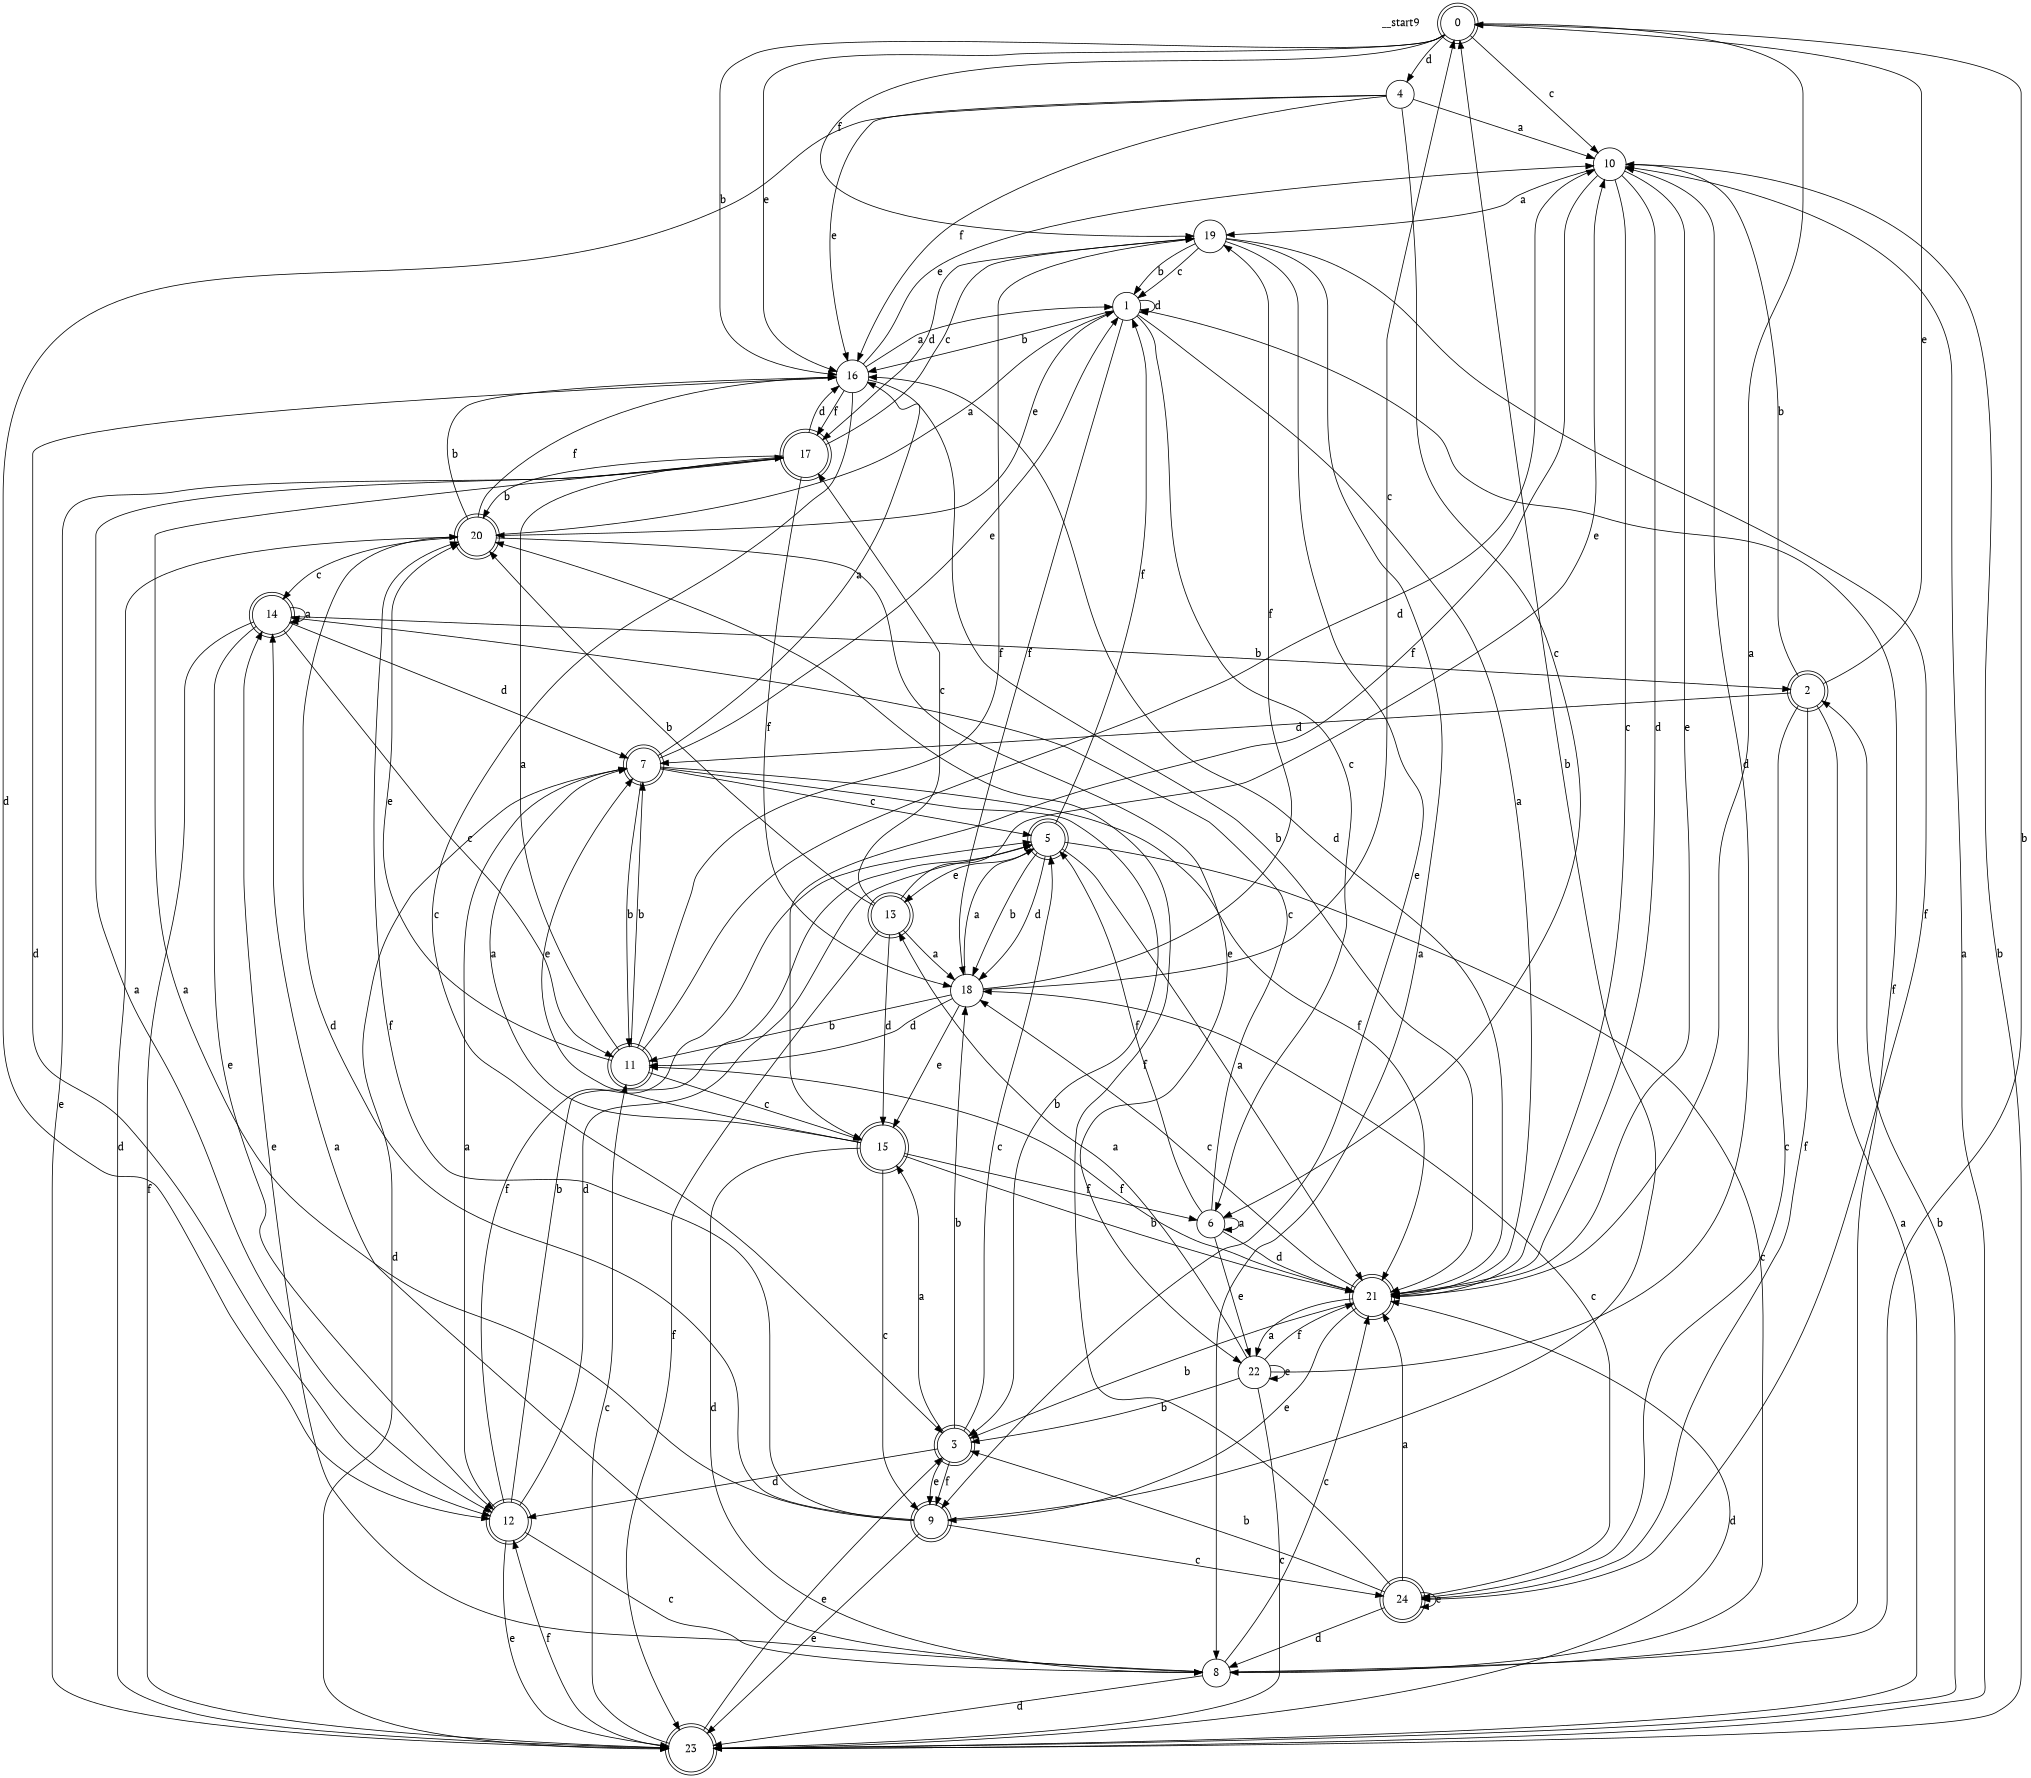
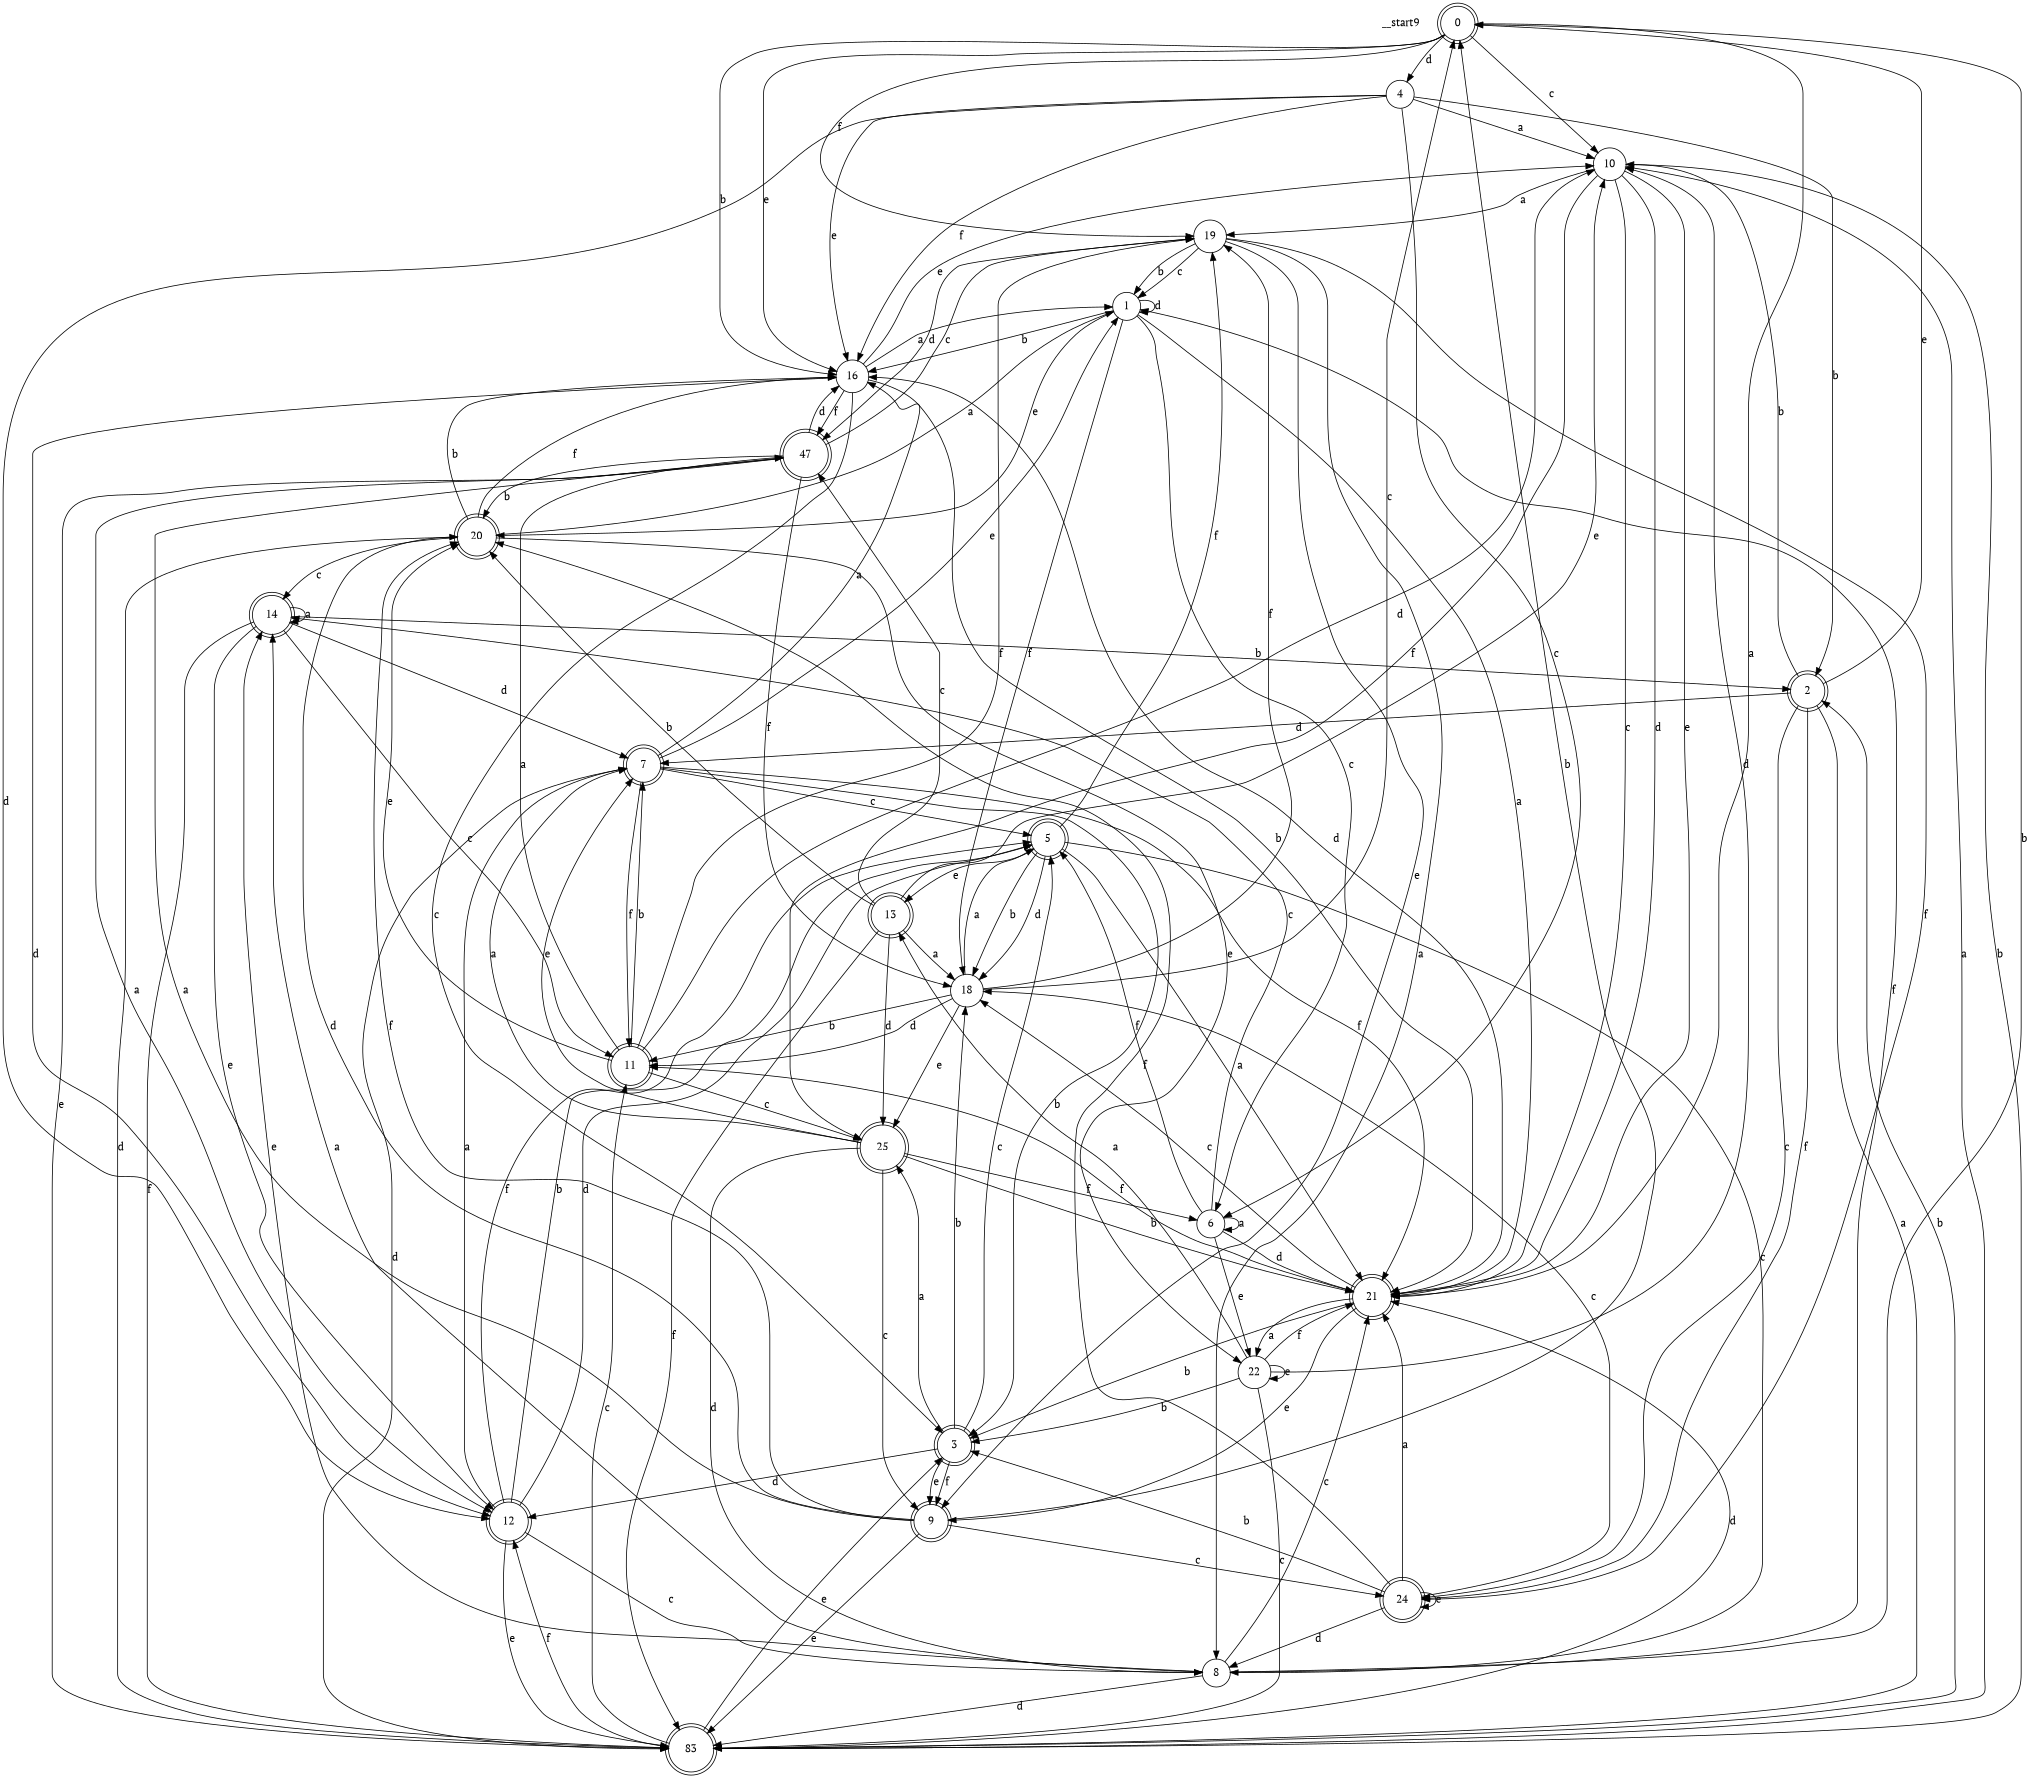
edge "4" -> "2": added, label "b"
node "17": label "17" -> "47"
edge "5" -> "1": now "5" -> "19"
edge "7" -> "11": label "b" -> "f"
node "15": label "15" -> "25"
node "23": label "23" -> "83"
